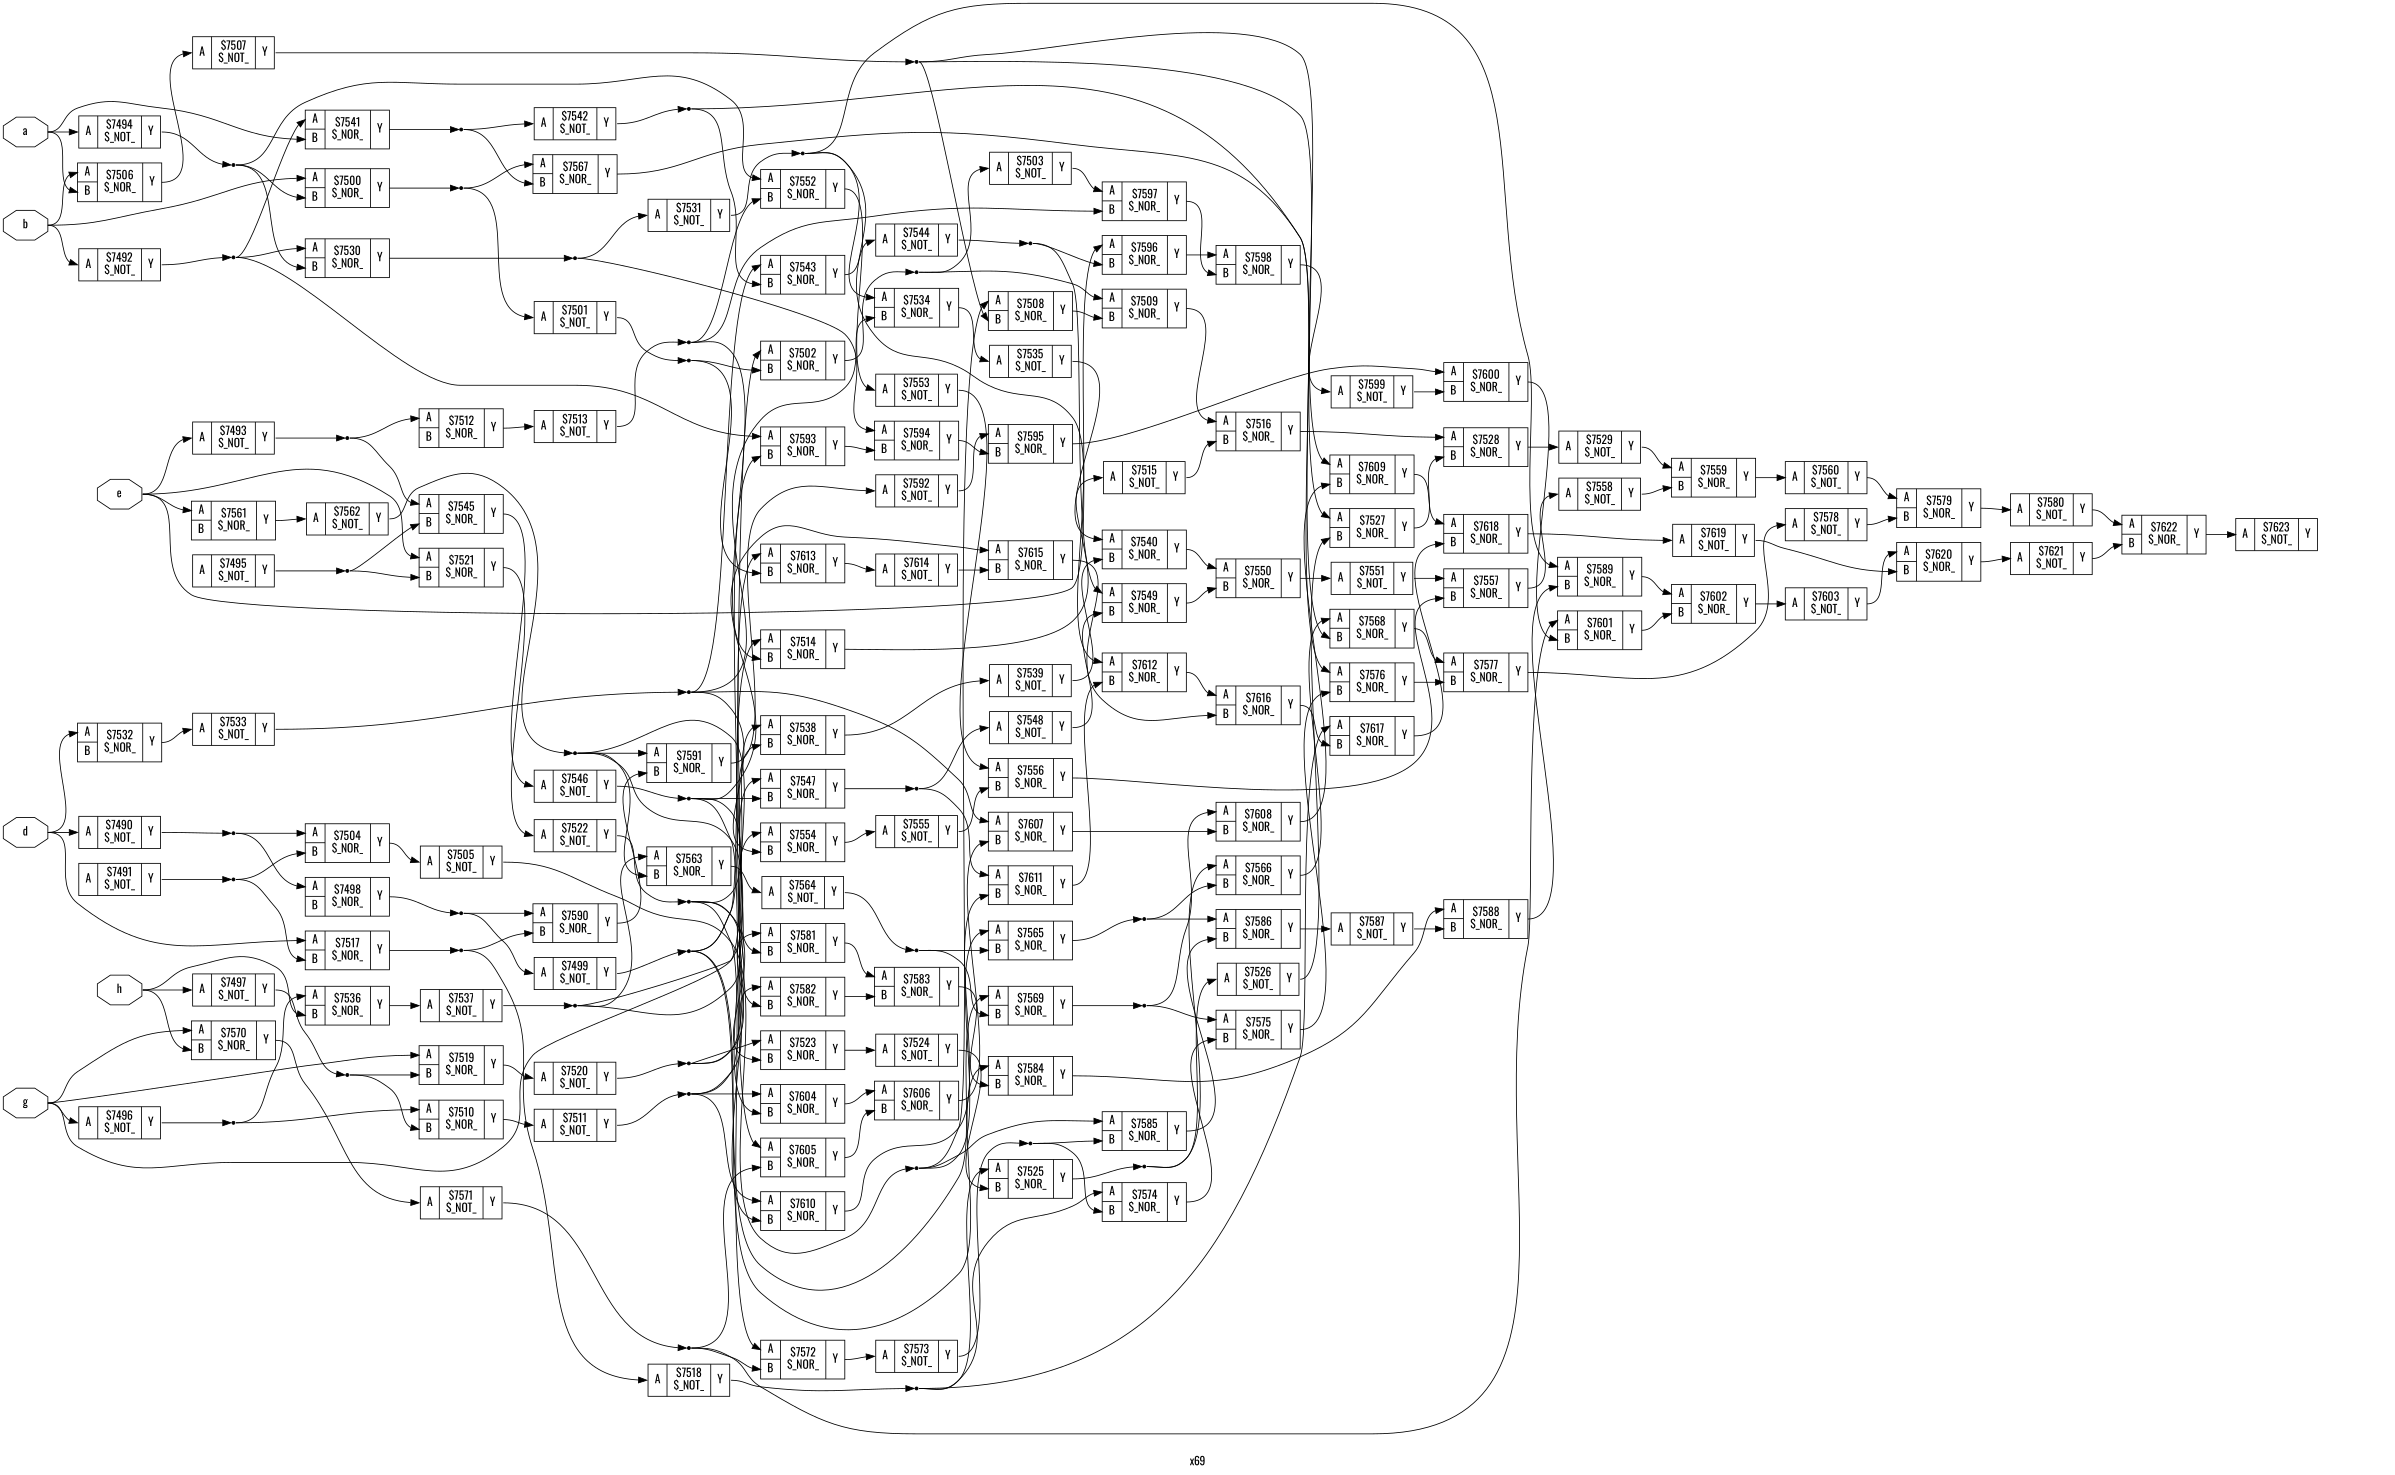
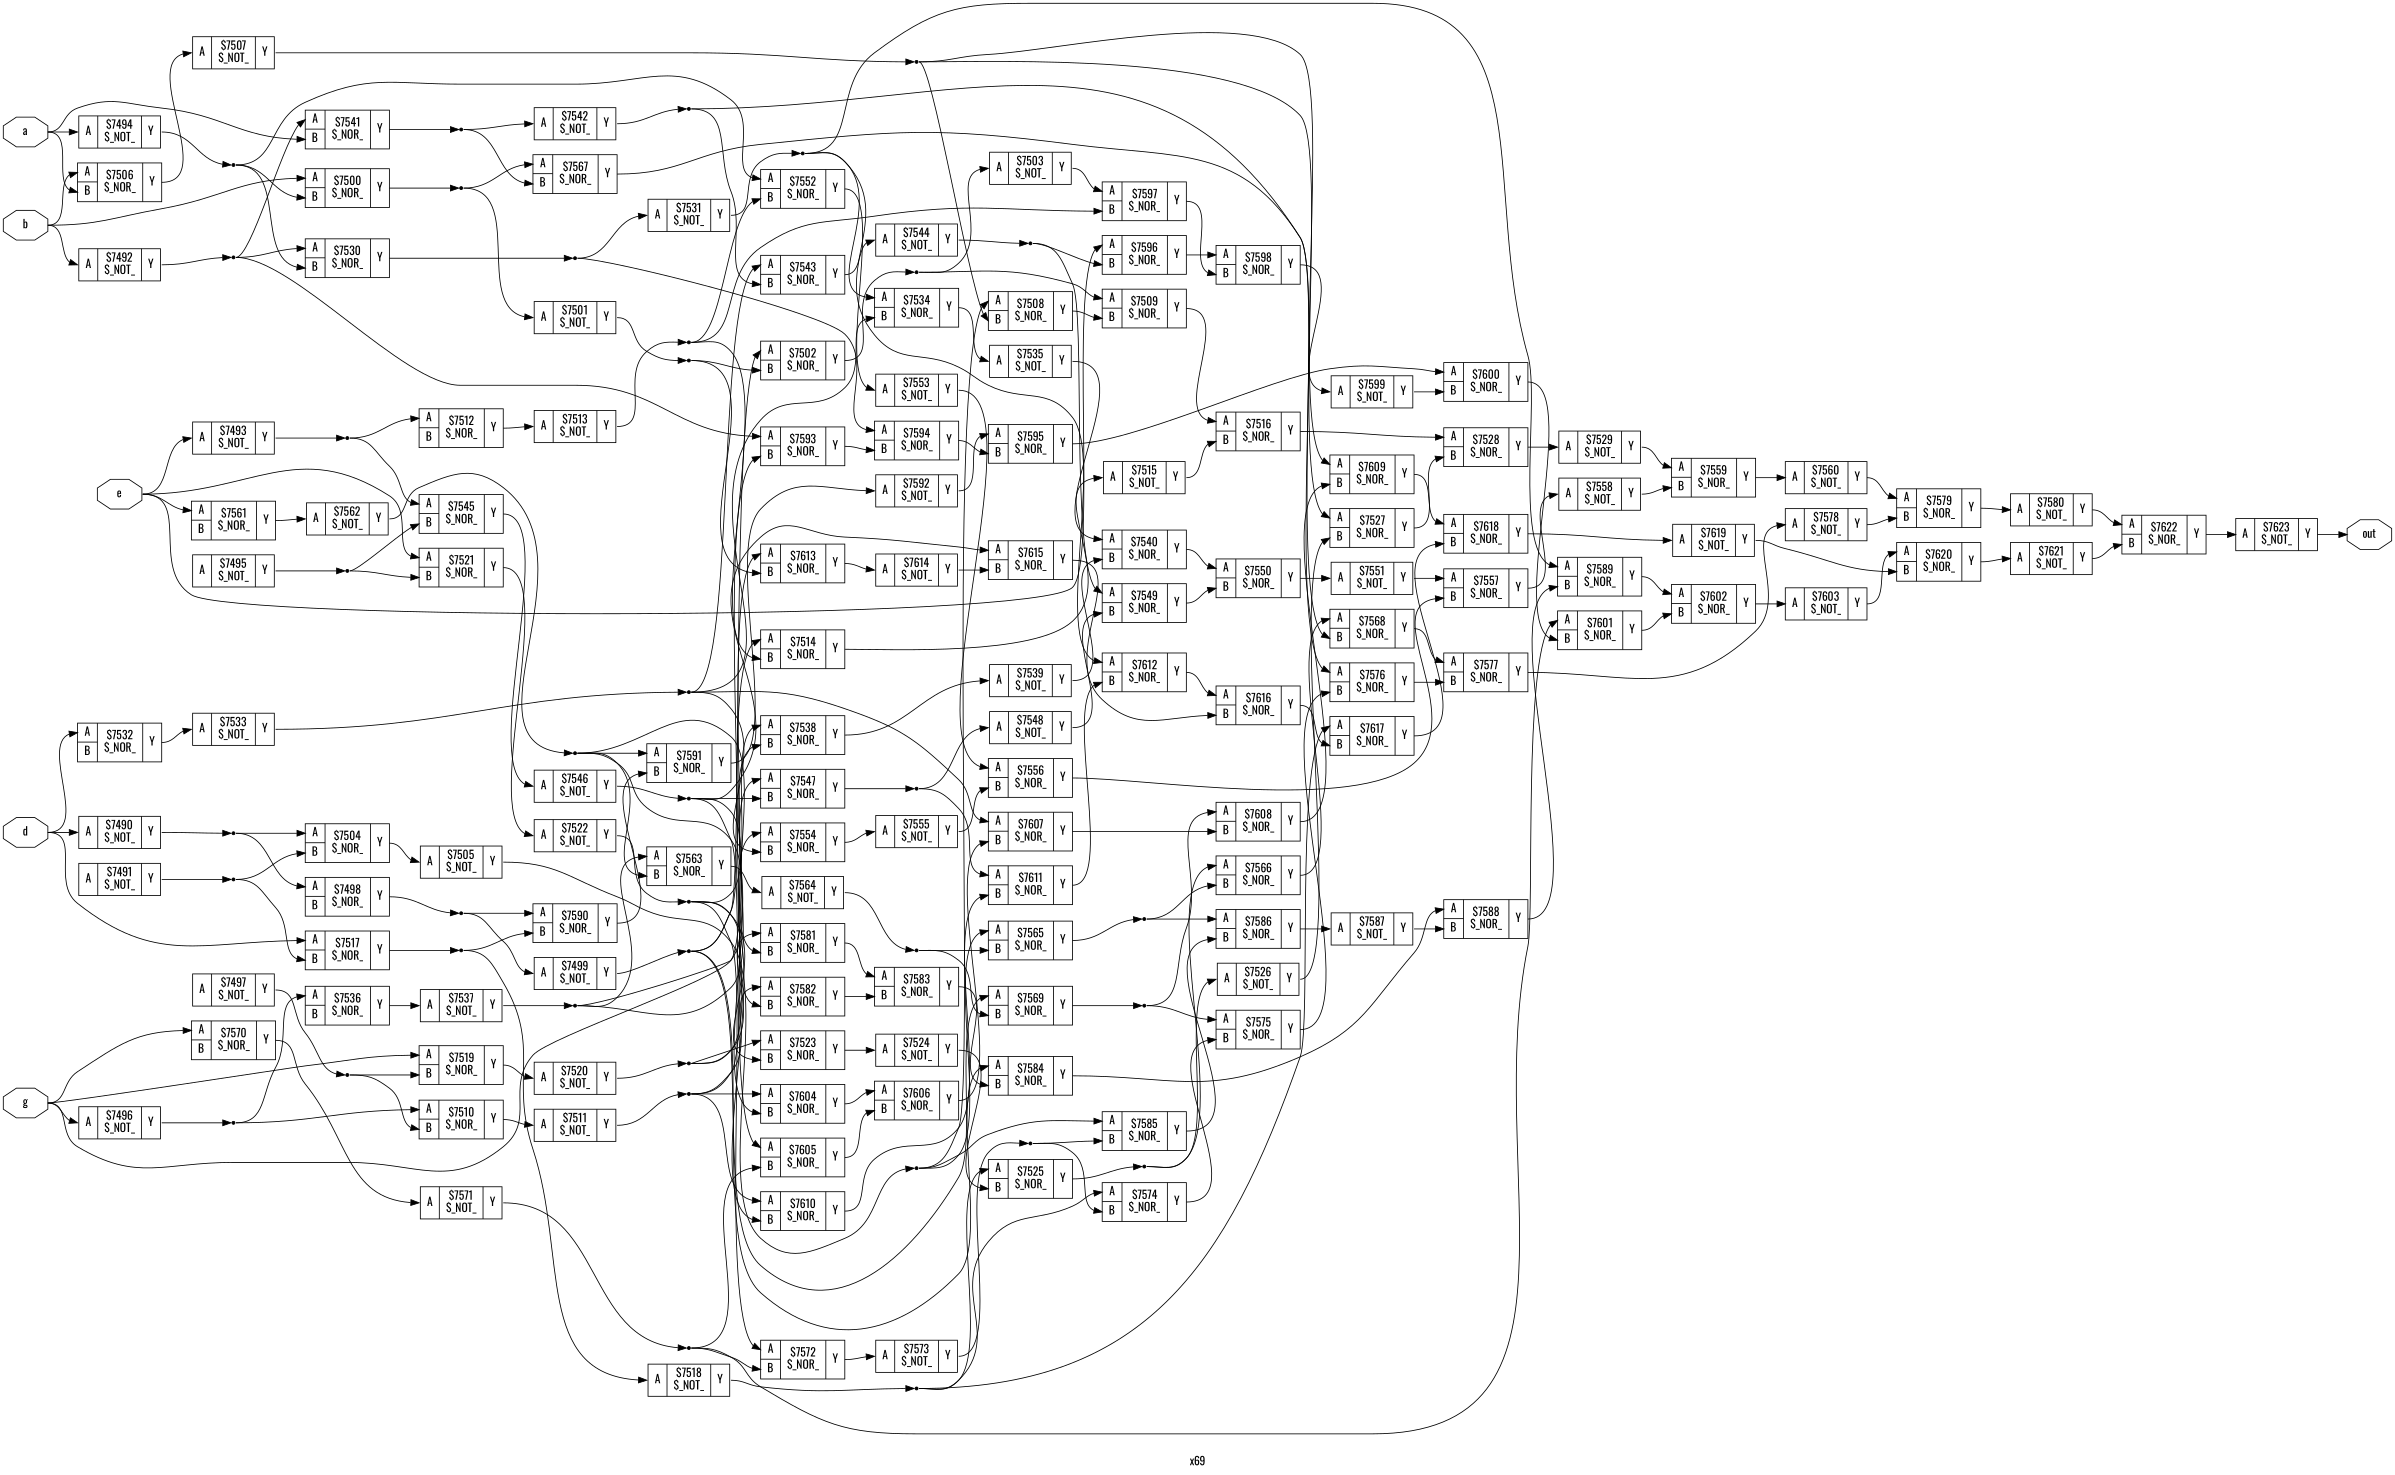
node "out": added
node "h": removed
